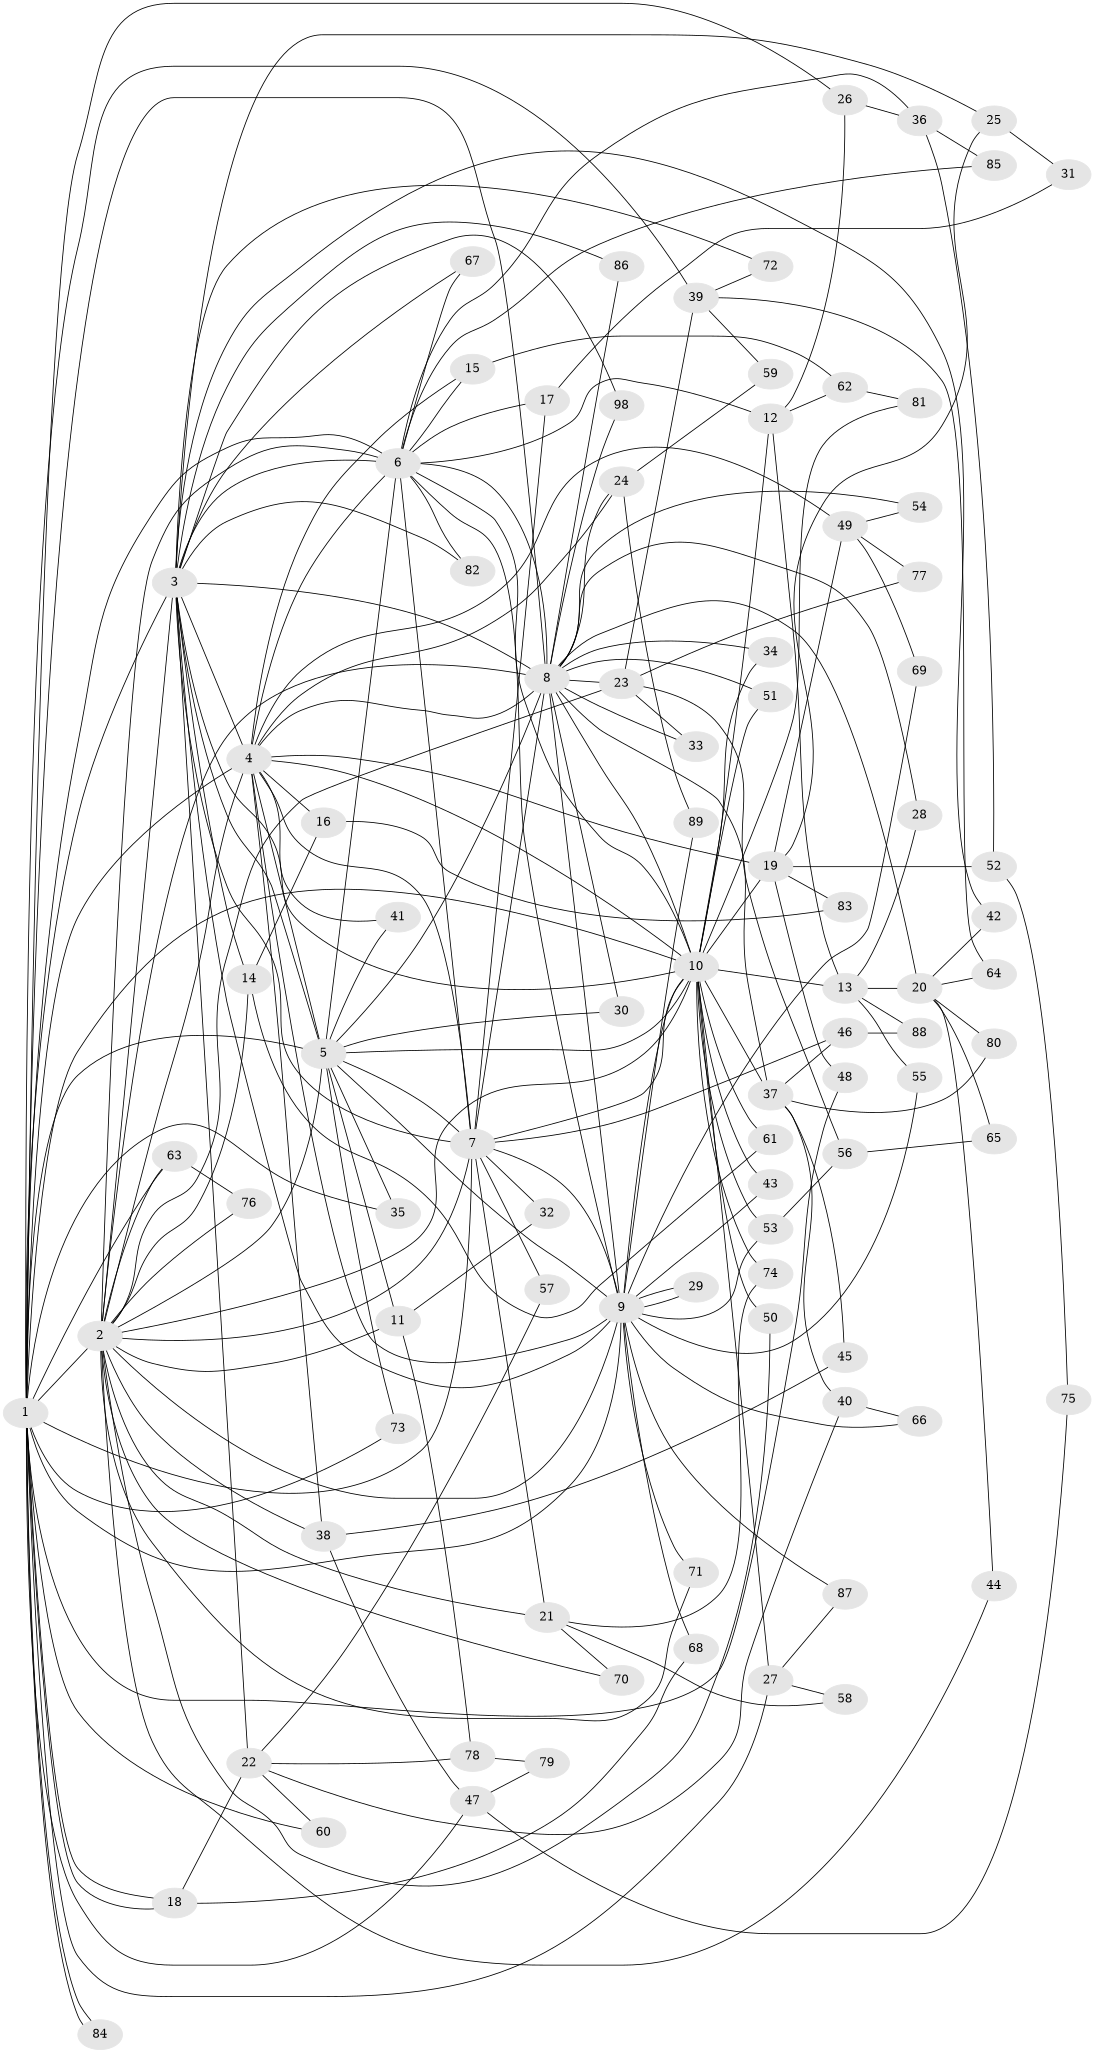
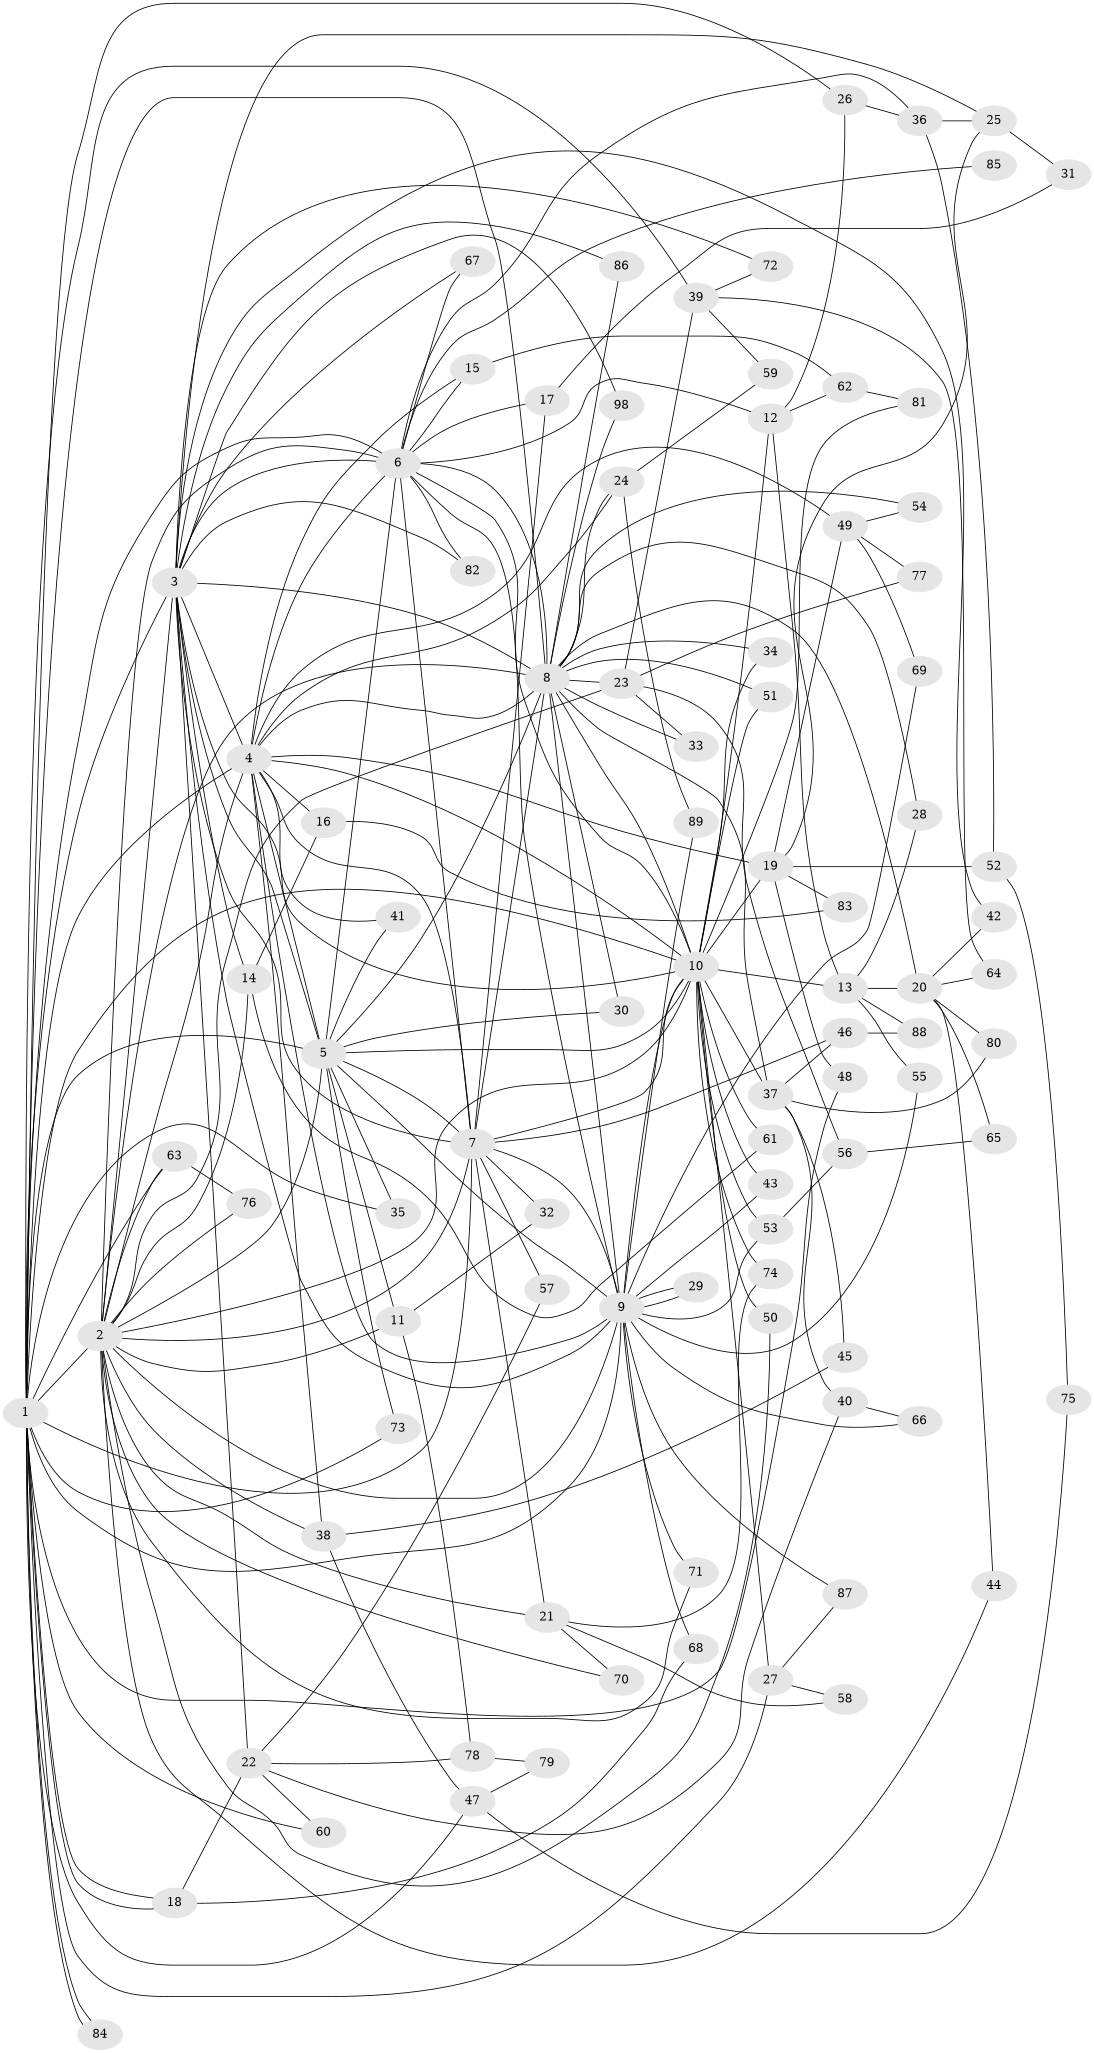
edge "36" -- "85": now "36" -- "25"
